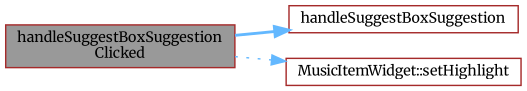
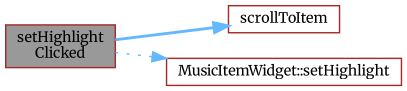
node "handleSuggestBoxSuggestion": label "handleSuggestBoxSuggestion" -> "scrollToItem"
node "handleSuggestBoxSuggestion Clicked": label "handleSuggestBoxSuggestion Clicked" -> "setHighlight Clicked"
